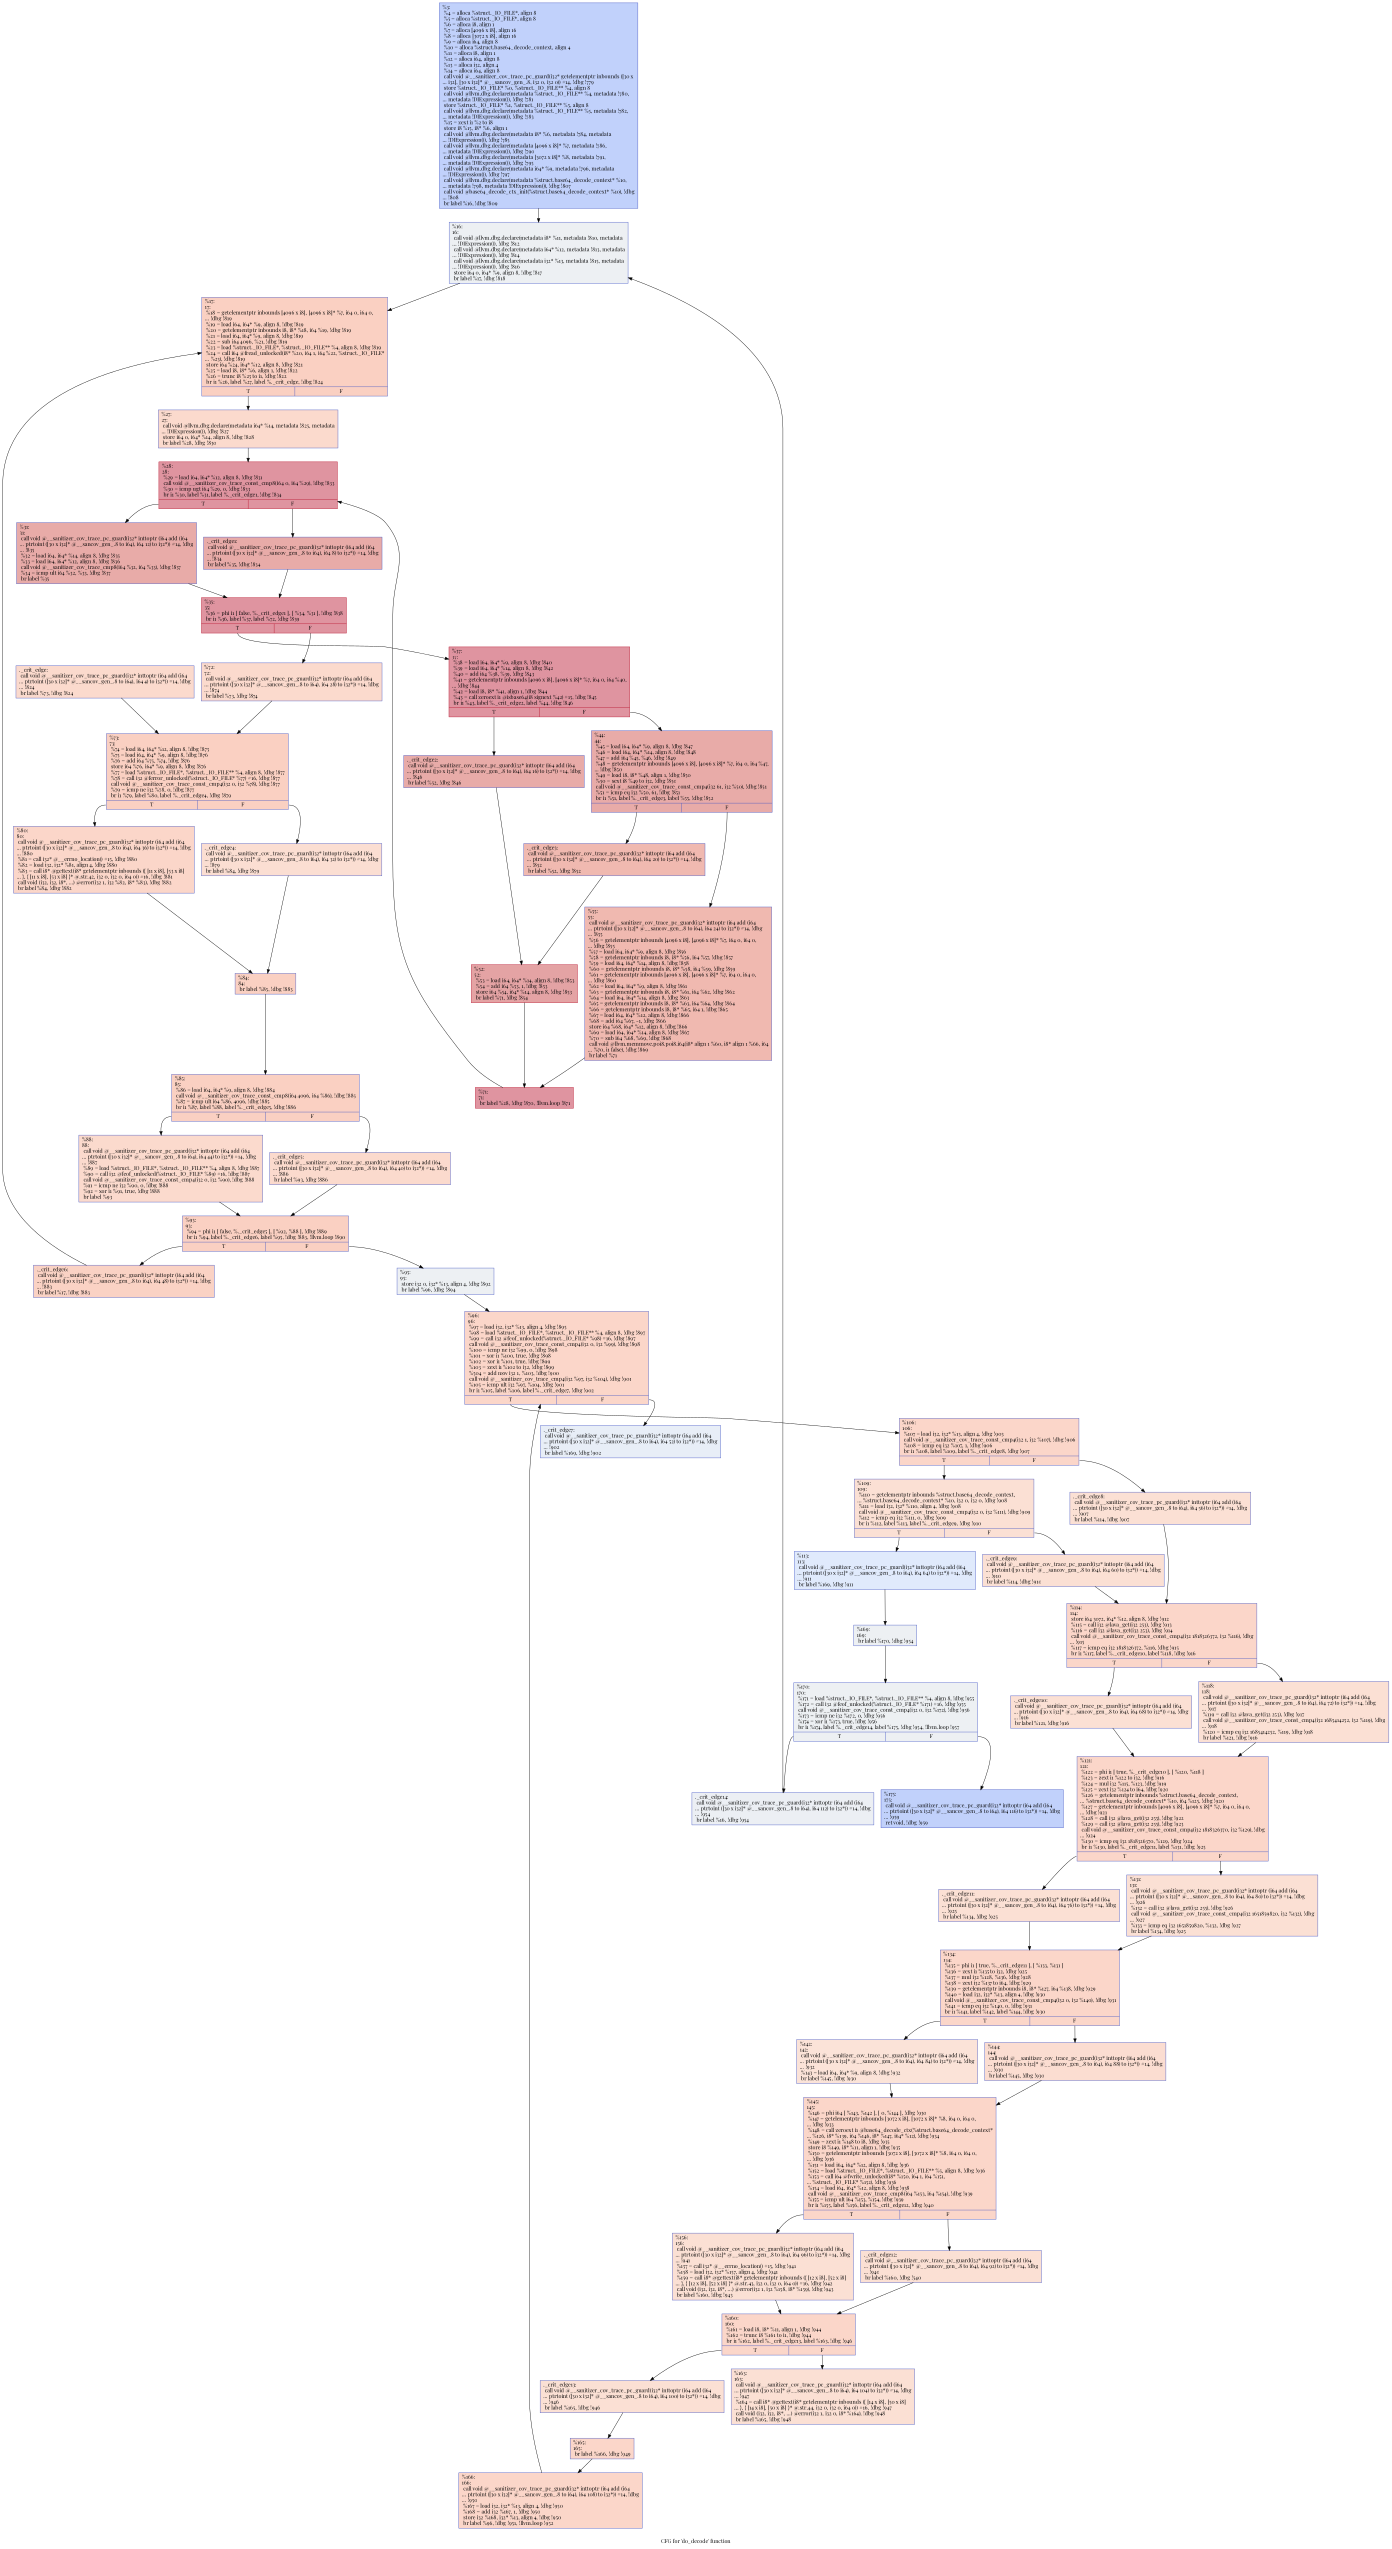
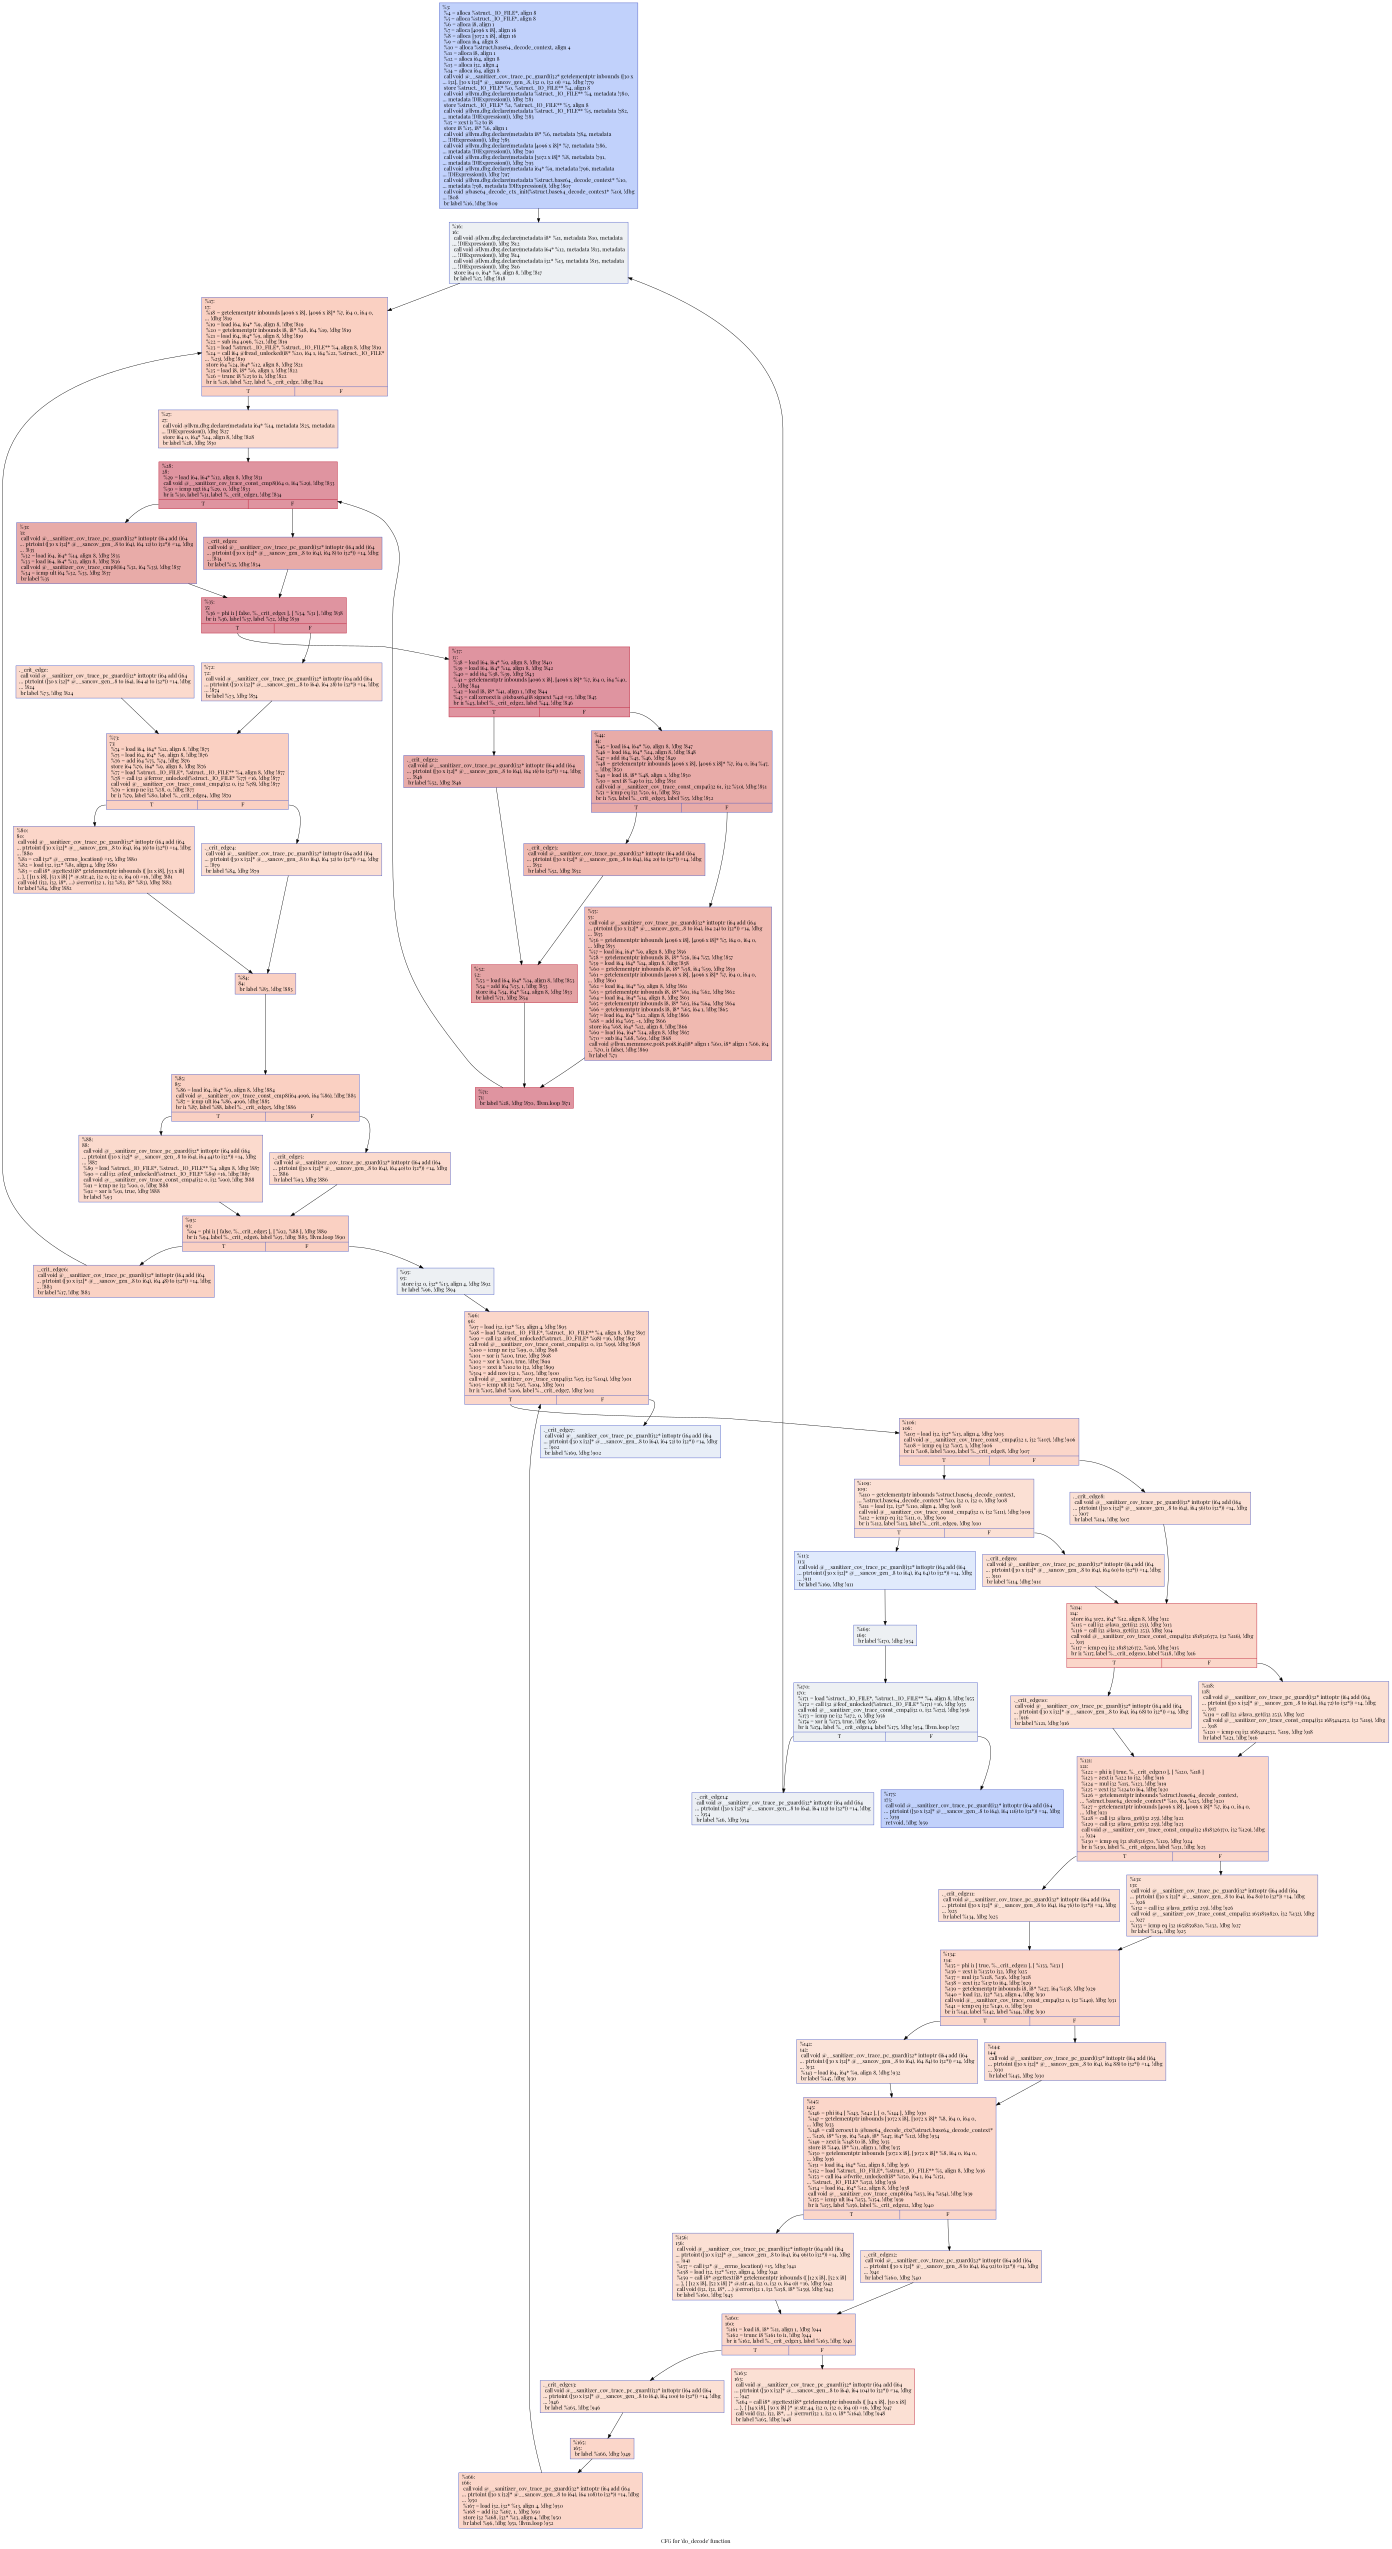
node "%114:": color #3d50c3ff -> #b70d28ff
node "%163:": color #3d50c3ff -> #b70d28ff
